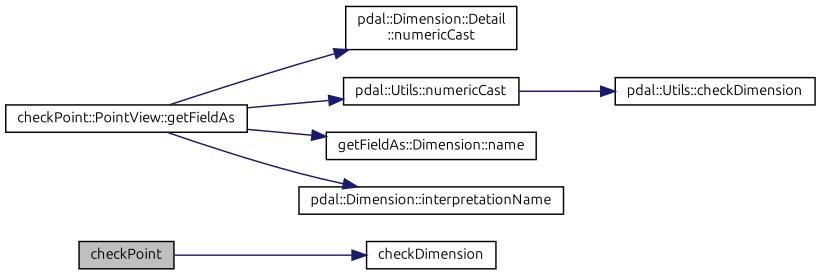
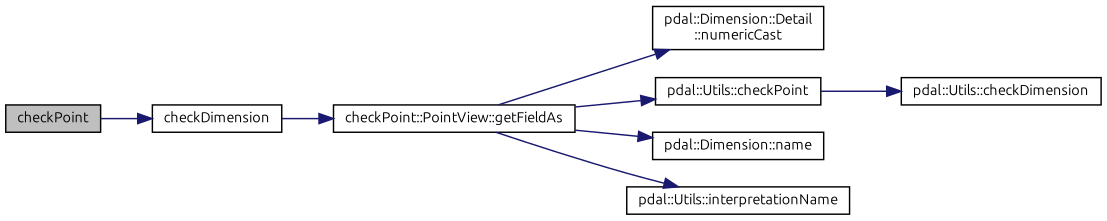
node "pdal::Utils::numericCast": label "pdal::Utils::numericCast" -> "pdal::Utils::checkPoint"
edge "checkDimension" -> "checkPoint::PointView::getFieldAs": added
node "getFieldAs::Dimension::name": label "getFieldAs::Dimension::name" -> "pdal::Dimension::name"
node "pdal::Dimension::interpretationName": label "pdal::Dimension::interpretationName" -> "pdal::Utils::interpretationName"
